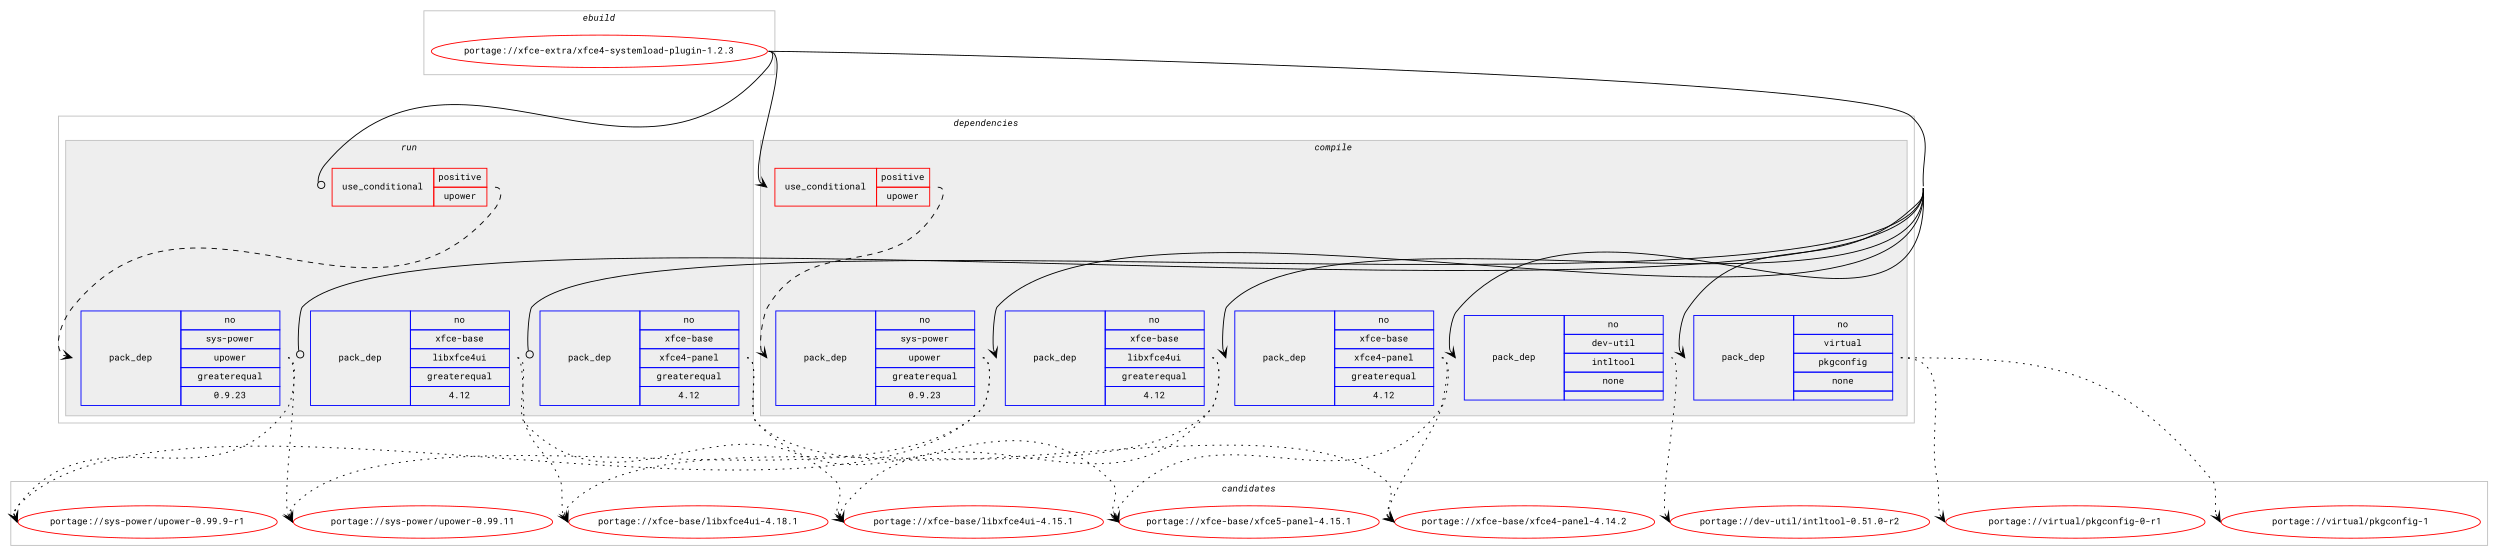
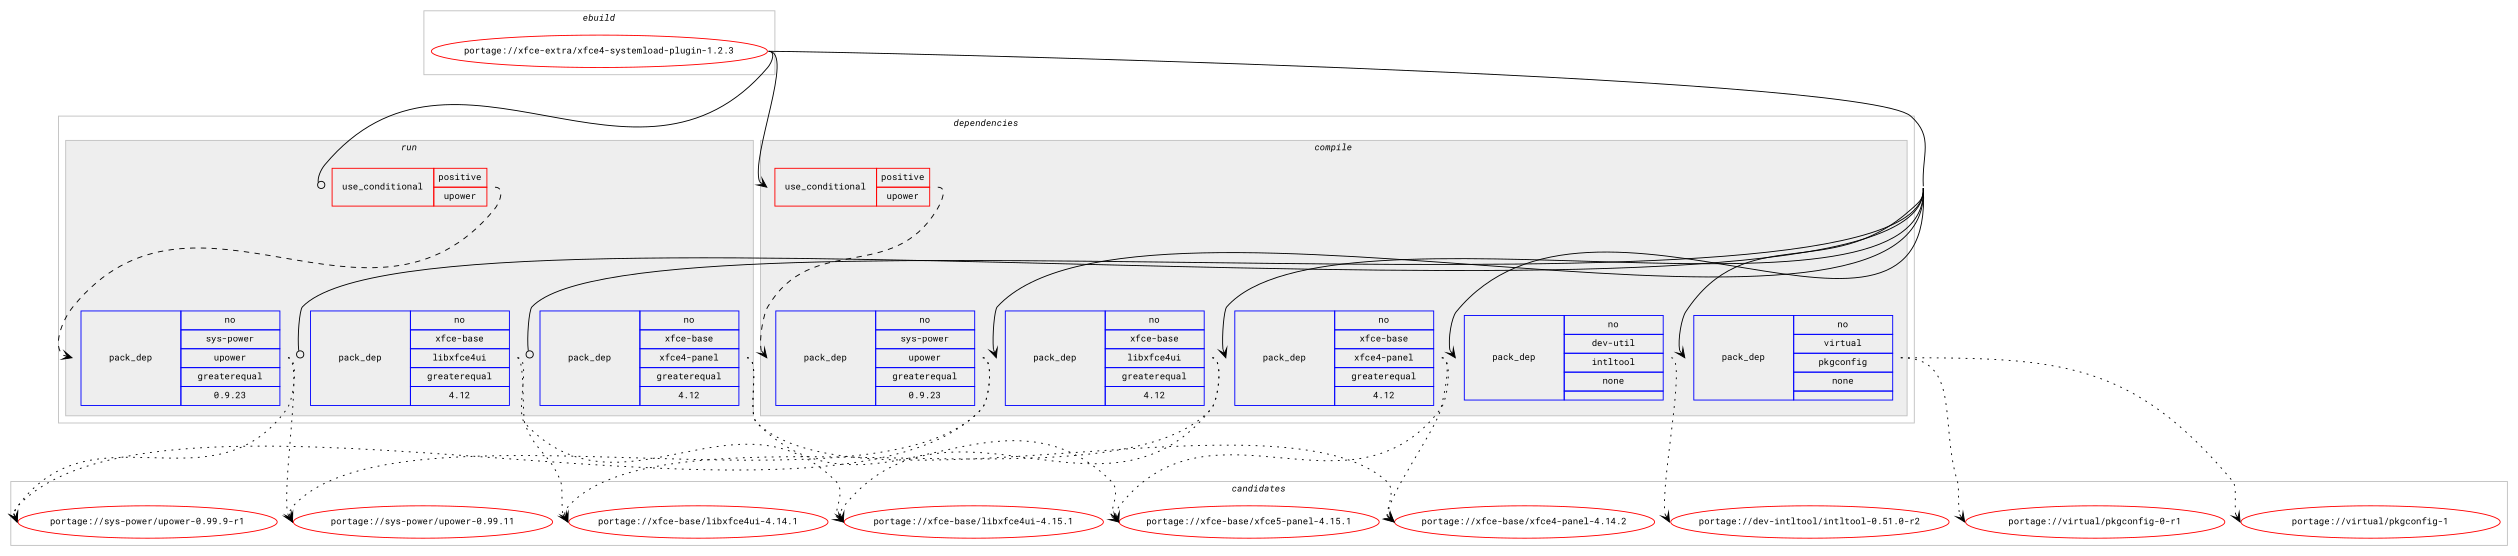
node "portage://xfce-base/libxfce4ui-4.18.1": label "portage://xfce-base/libxfce4ui-4.18.1" -> "portage://xfce-base/libxfce4ui-4.14.1"
node "portage://dev-util/intltool-0.51.0-r2": label "portage://dev-util/intltool-0.51.0-r2" -> "portage://dev-intltool/intltool-0.51.0-r2"
